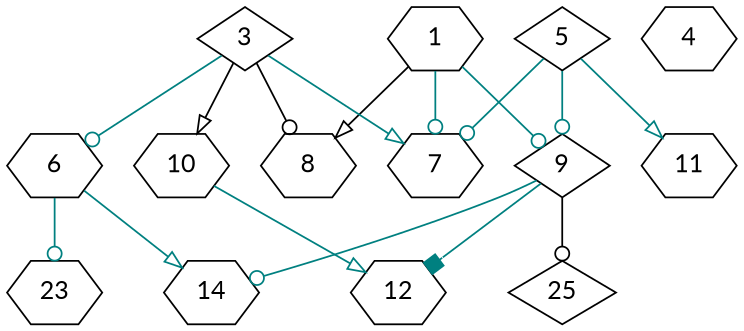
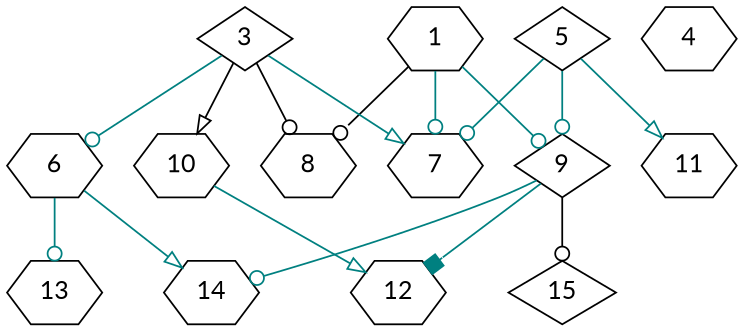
edge "1" -> "8": arrowhead onormal -> odot
node "23": label "23" -> "13"
node "25": label "25" -> "15"
